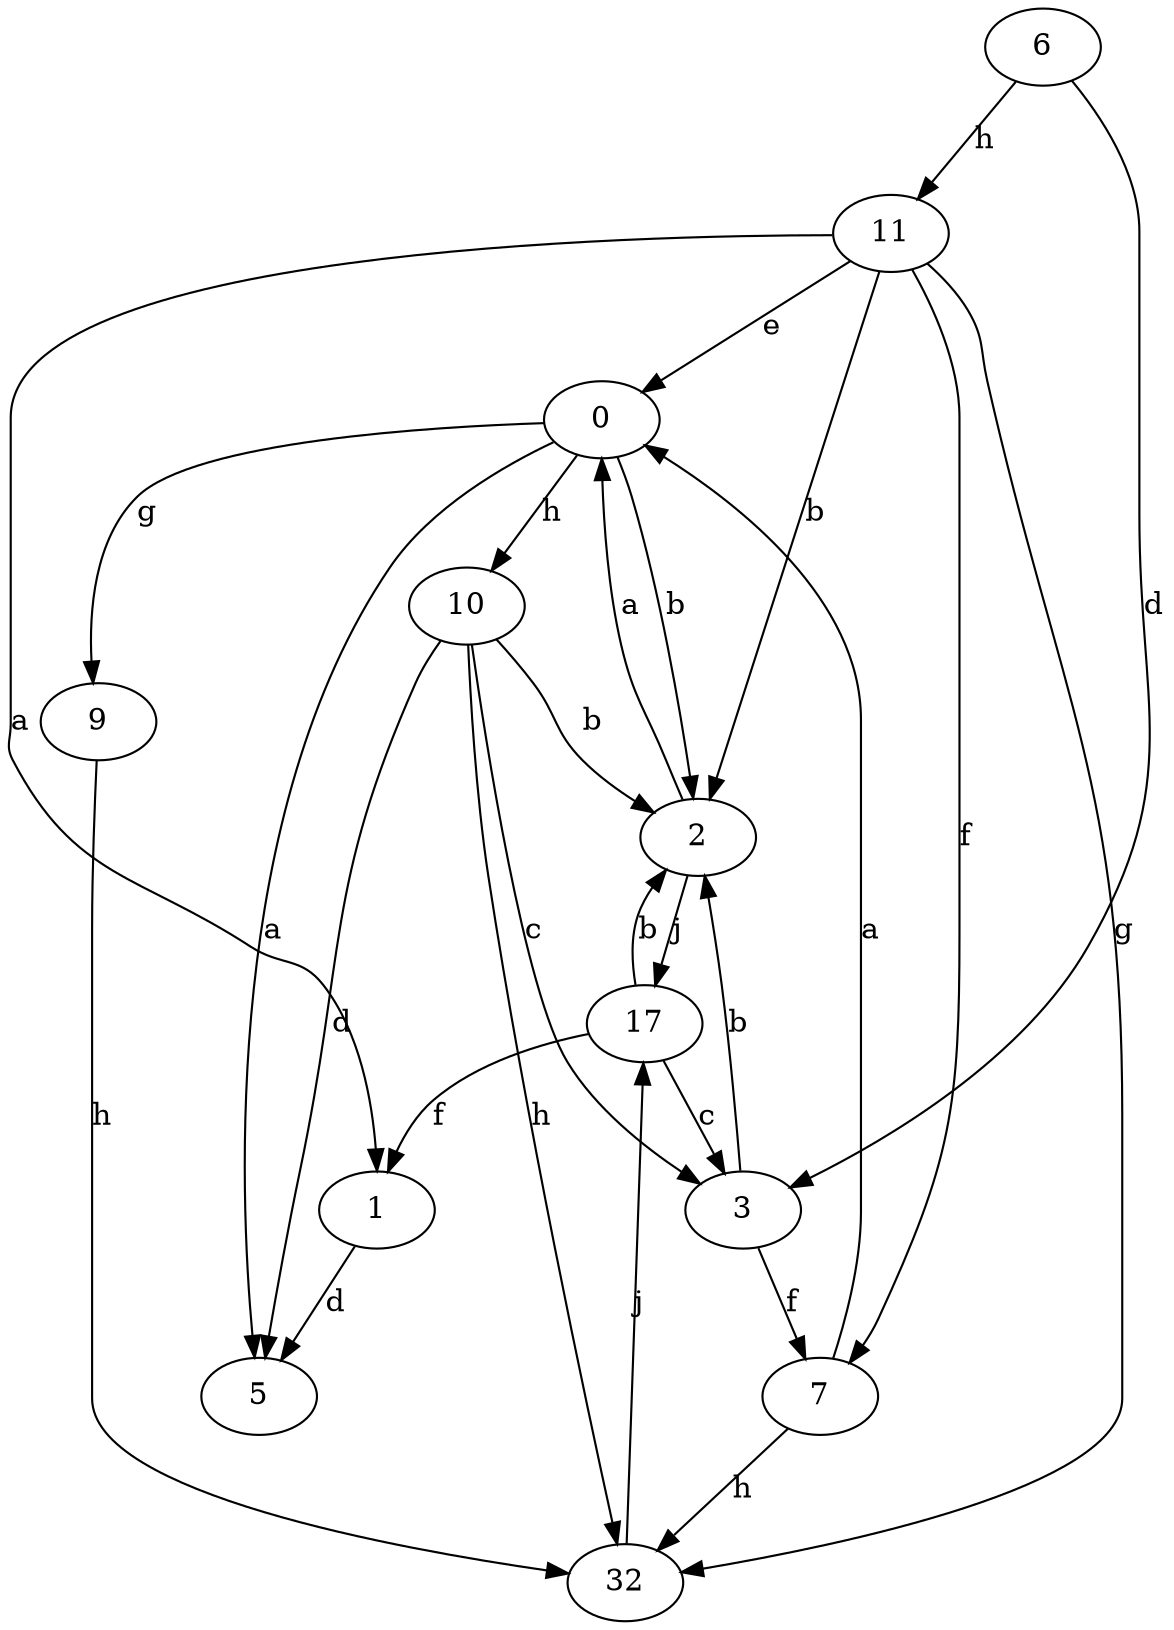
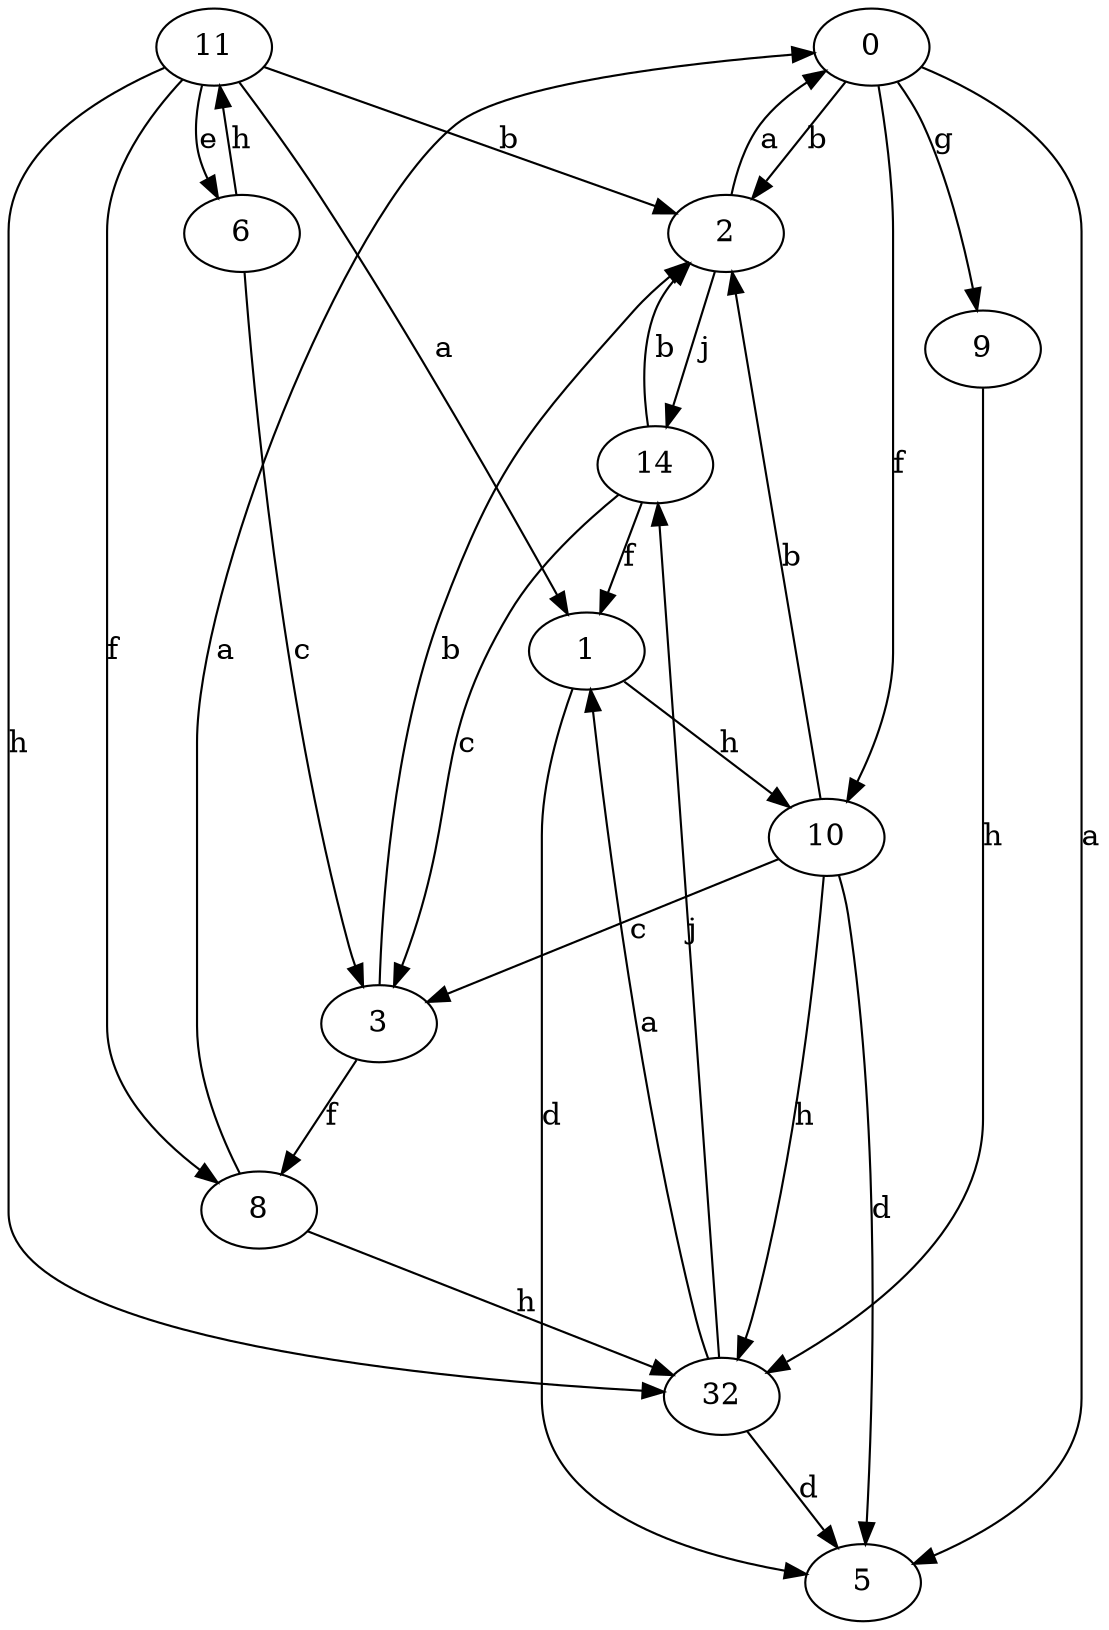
edge "11" -> "0": now "11" -> "6"
edge "0" -> "10": label "h" -> "f"
edge "6" -> "3": label "d" -> "c"
edge "1" -> "10": added, label "h"
edge "11" -> "32": label "g" -> "h"
node "17": label "17" -> "14"
edge "32" -> "1": added, label "a"
node "7": label "7" -> "8"
edge "32" -> "5": added, label "d"
